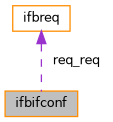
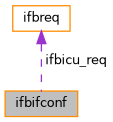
edge "ifbifconf" -> "ifbreq": label " req_req" -> " ifbicu_req"
